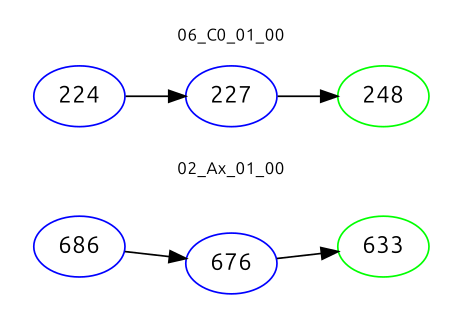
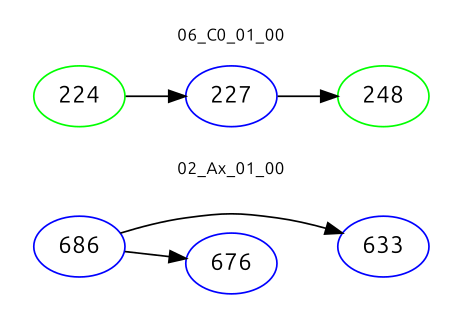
node "224": color blue -> green
node "633": color green -> blue
edge "676" -> "633": now "686" -> "633"
